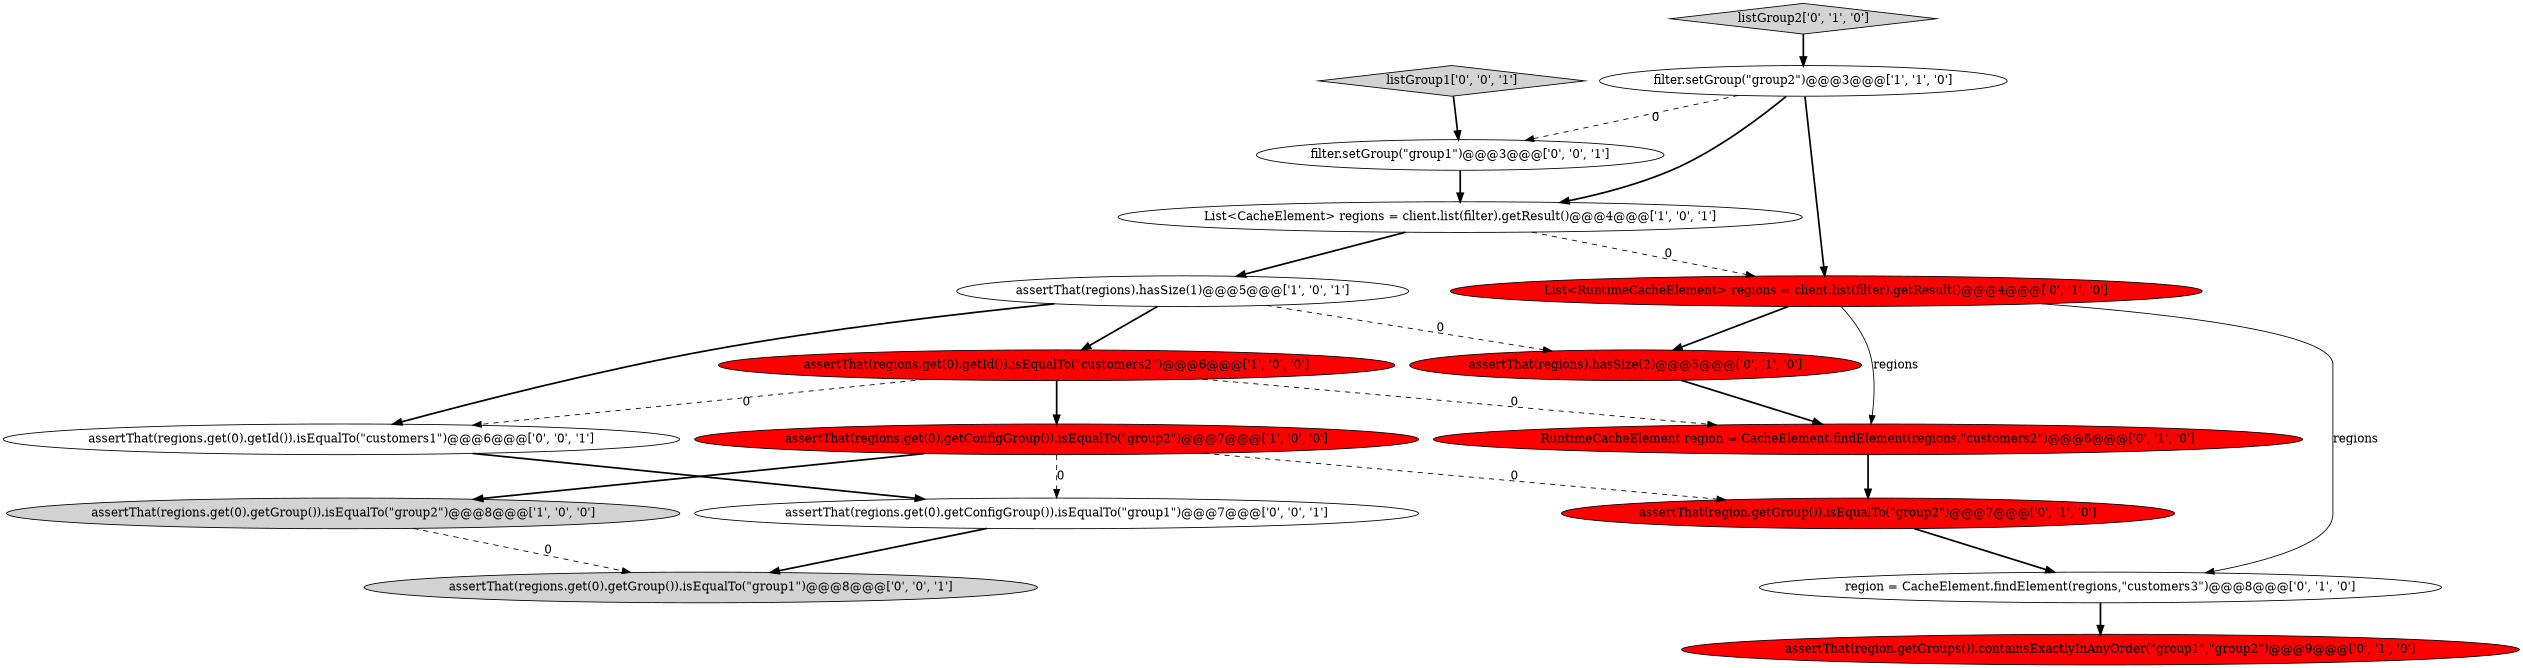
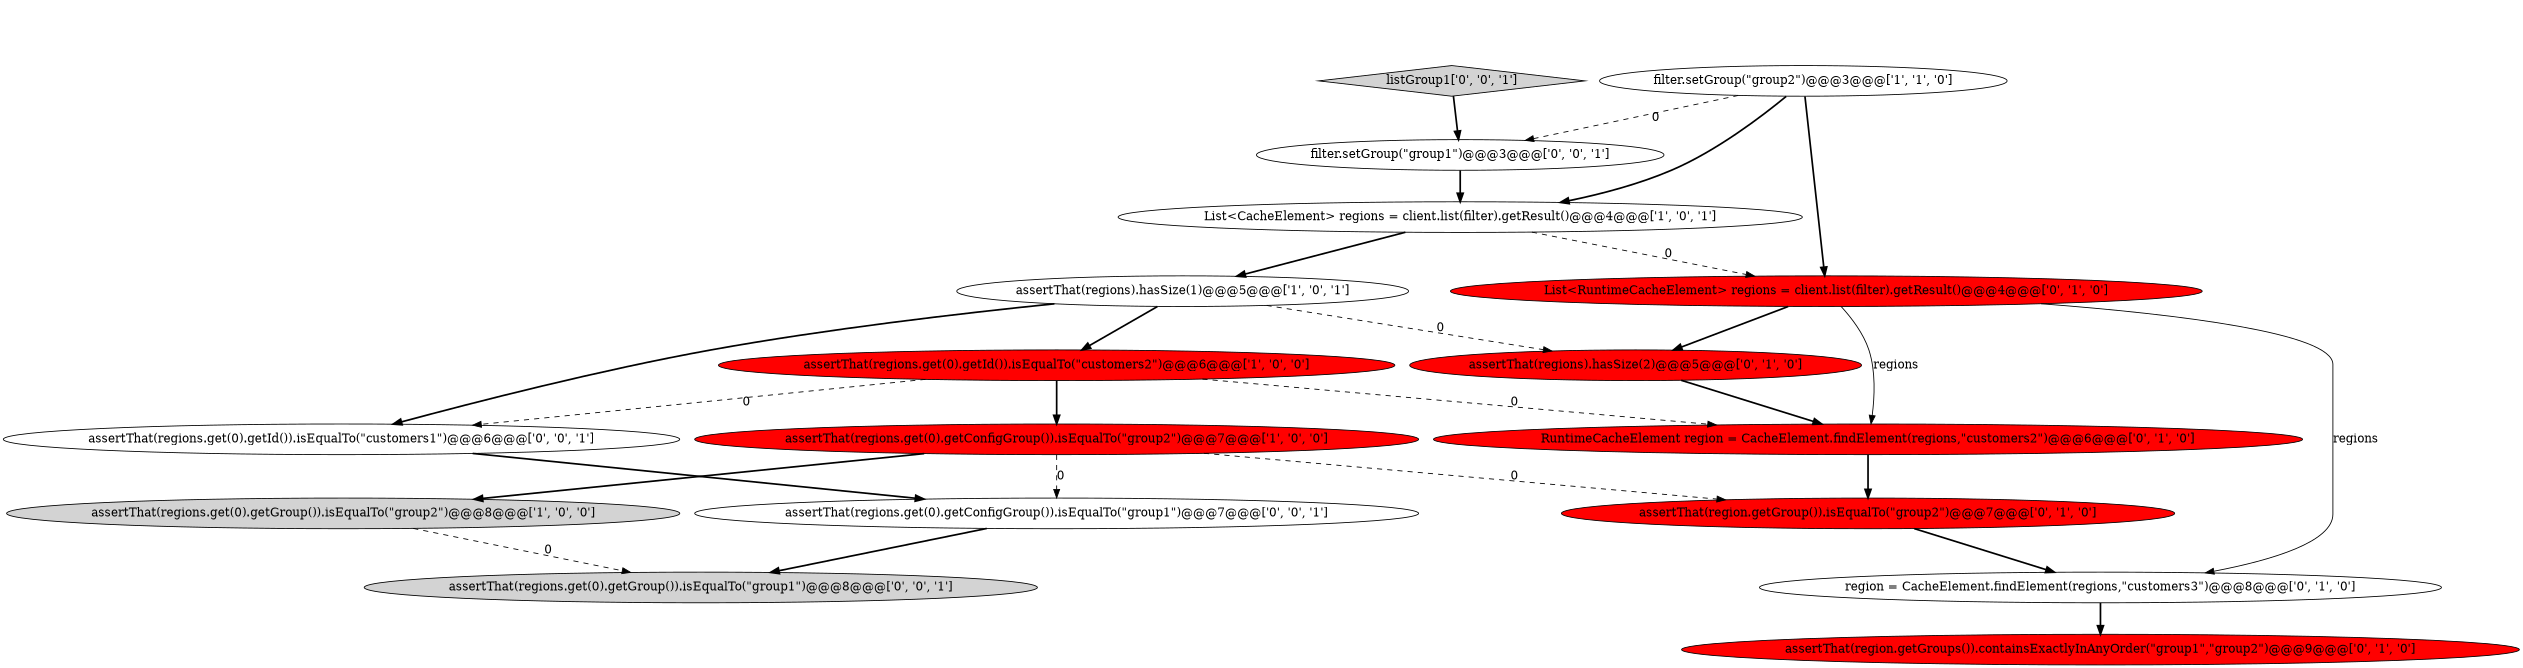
node "listGroup2['0', '1', '0']": removed
